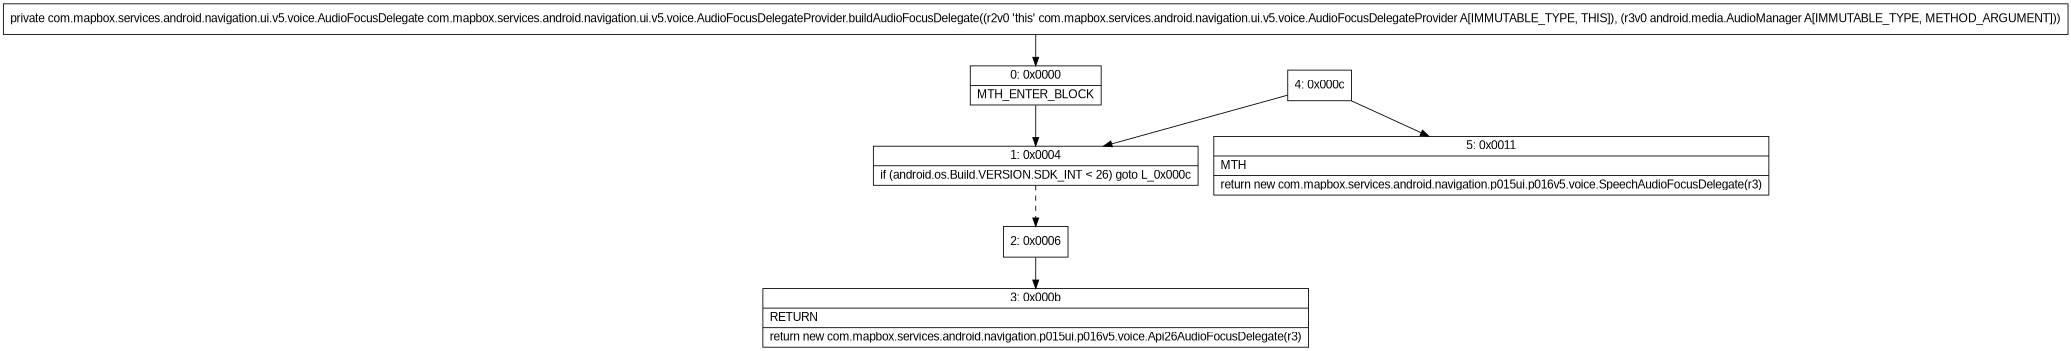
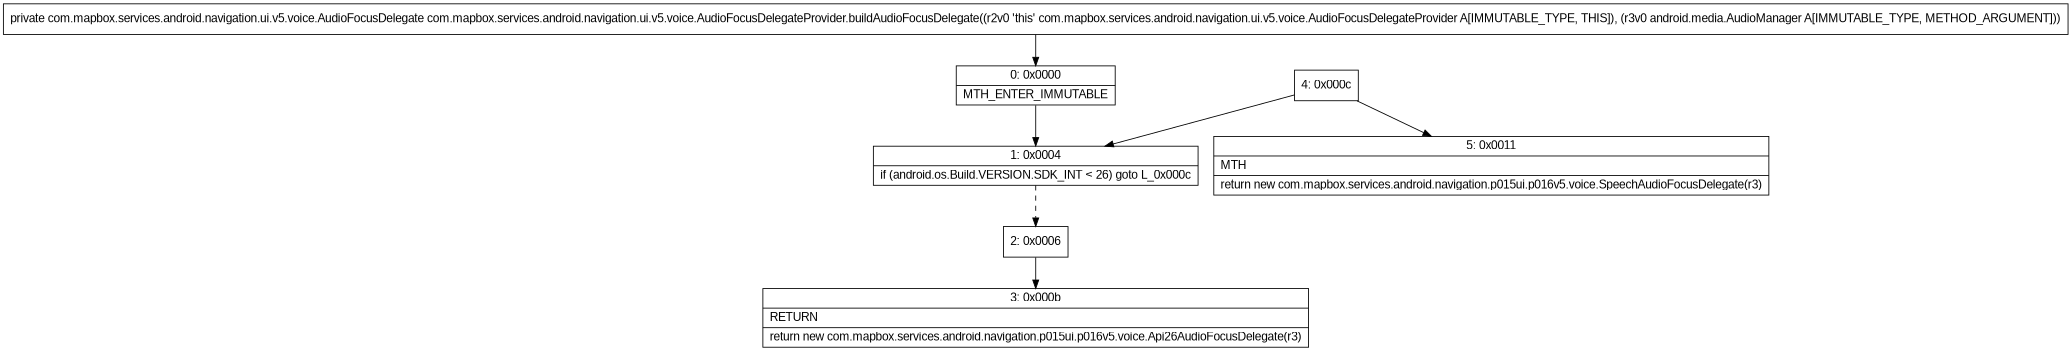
node "0: 0x0000": text "MTH_ENTER_BLOCK" -> "MTH_ENTER_IMMUTABLE"
